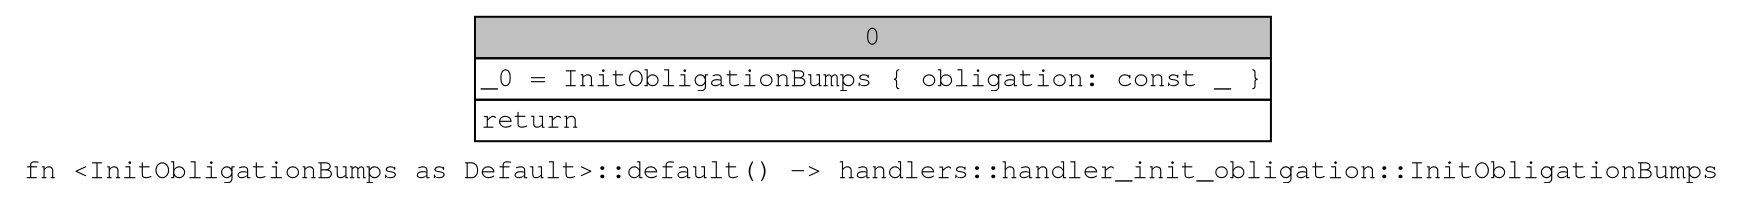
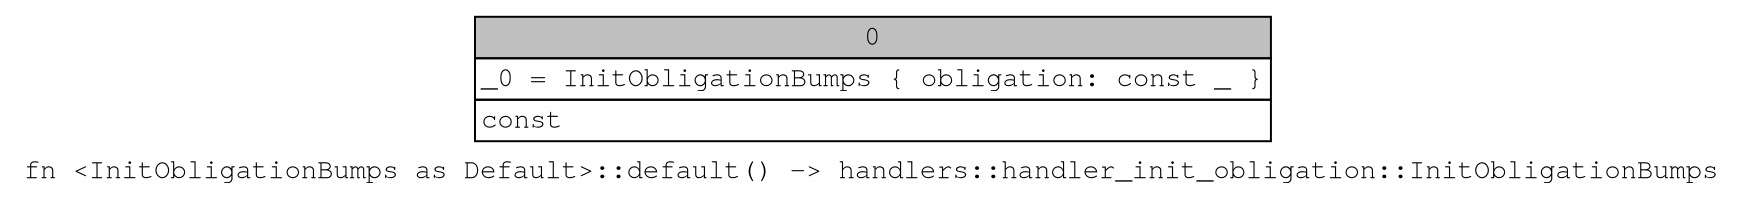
node "0": text "return" -> "const"
